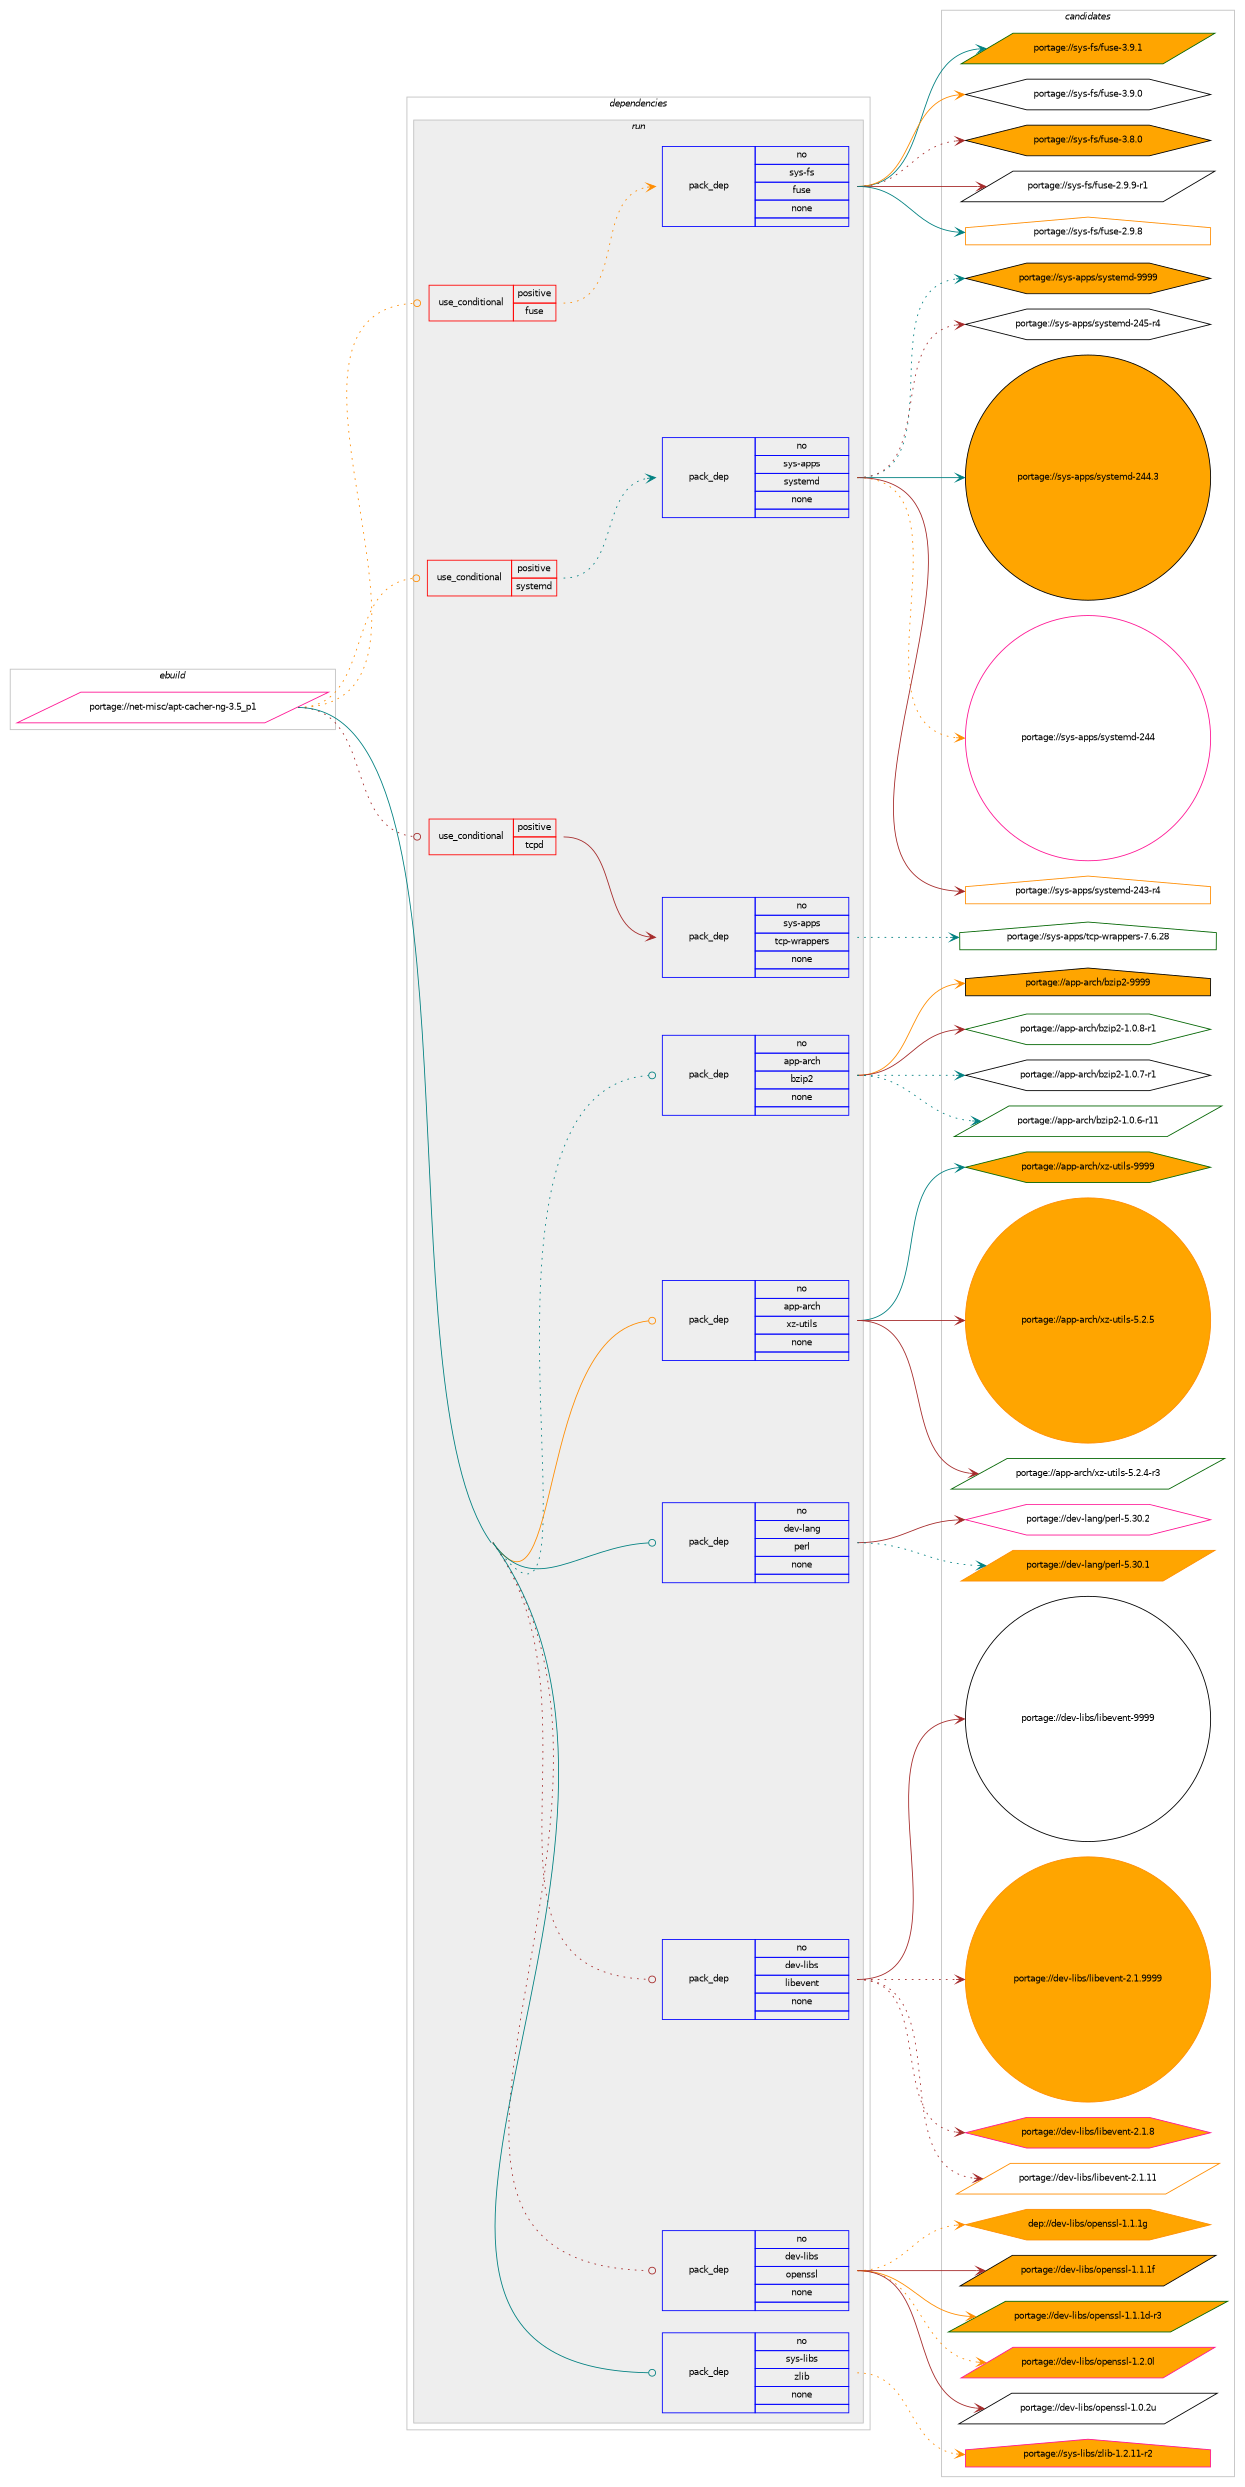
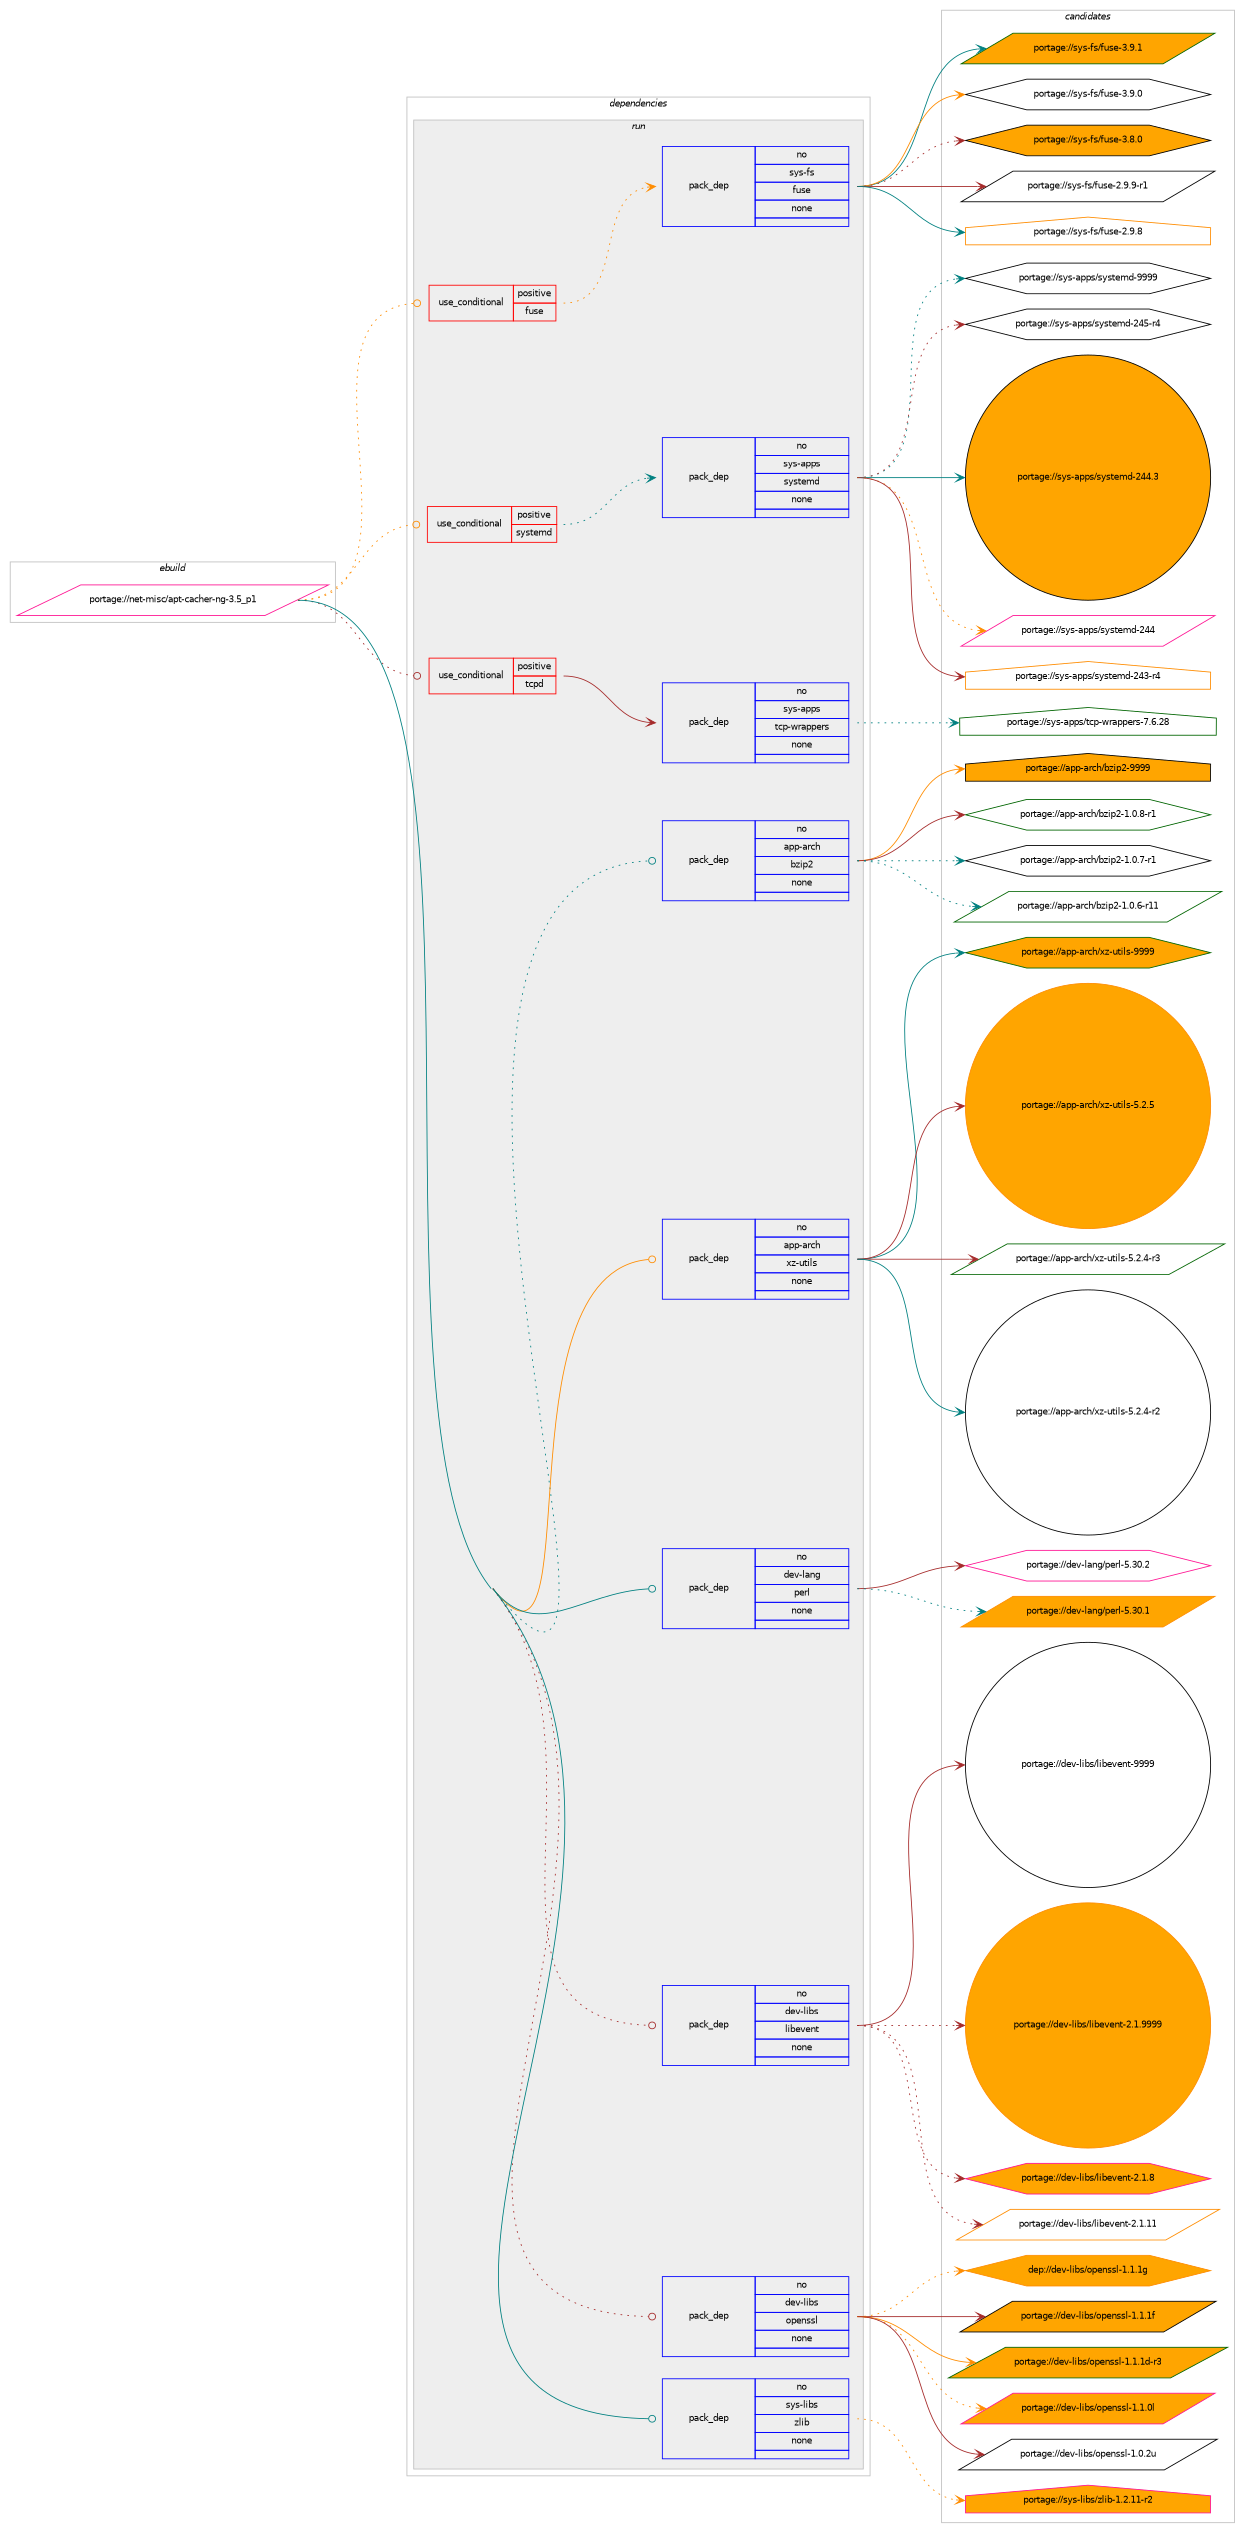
node "portage://sys-apps/systemd-9999": fillcolor orange -> white
node "portage://sys-apps/systemd-244": shape circle -> parallelogram
node "portage://app-arch/xz-utils-5.2.4-r2": added
node "portage://dev-libs/openssl-1.2.0l": label "portage://dev-libs/openssl-1.2.0l" -> "portage://dev-libs/openssl-1.1.0l"
